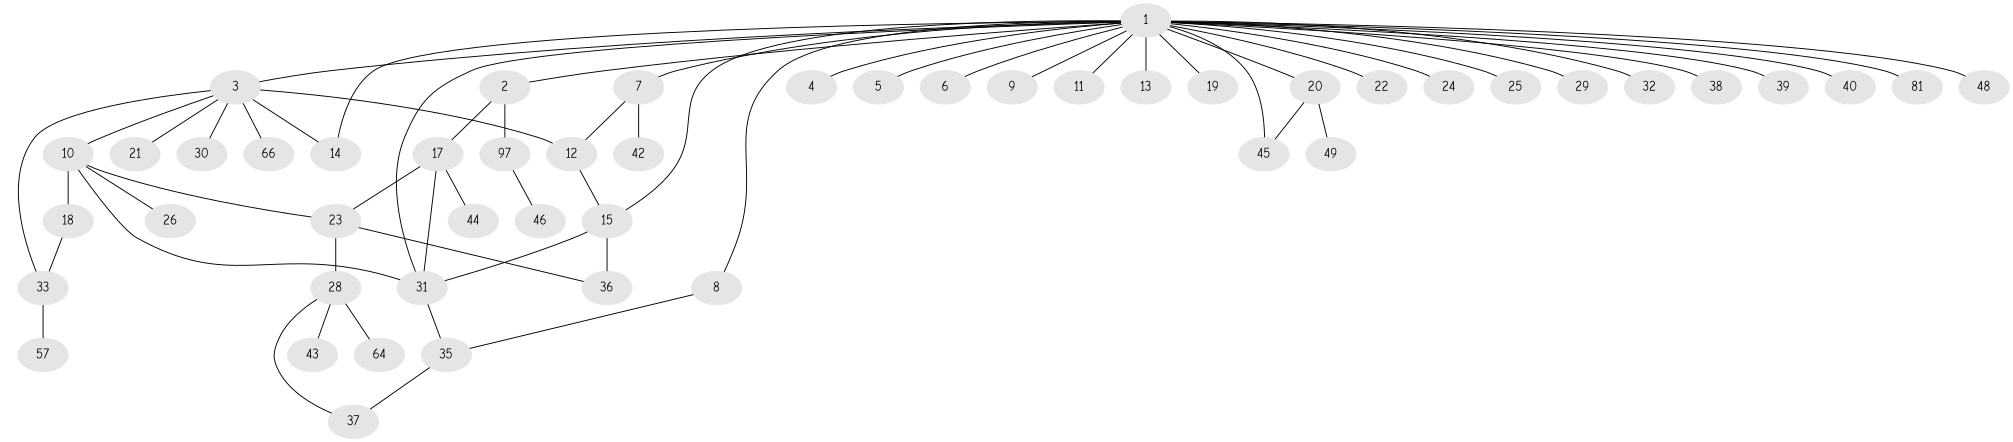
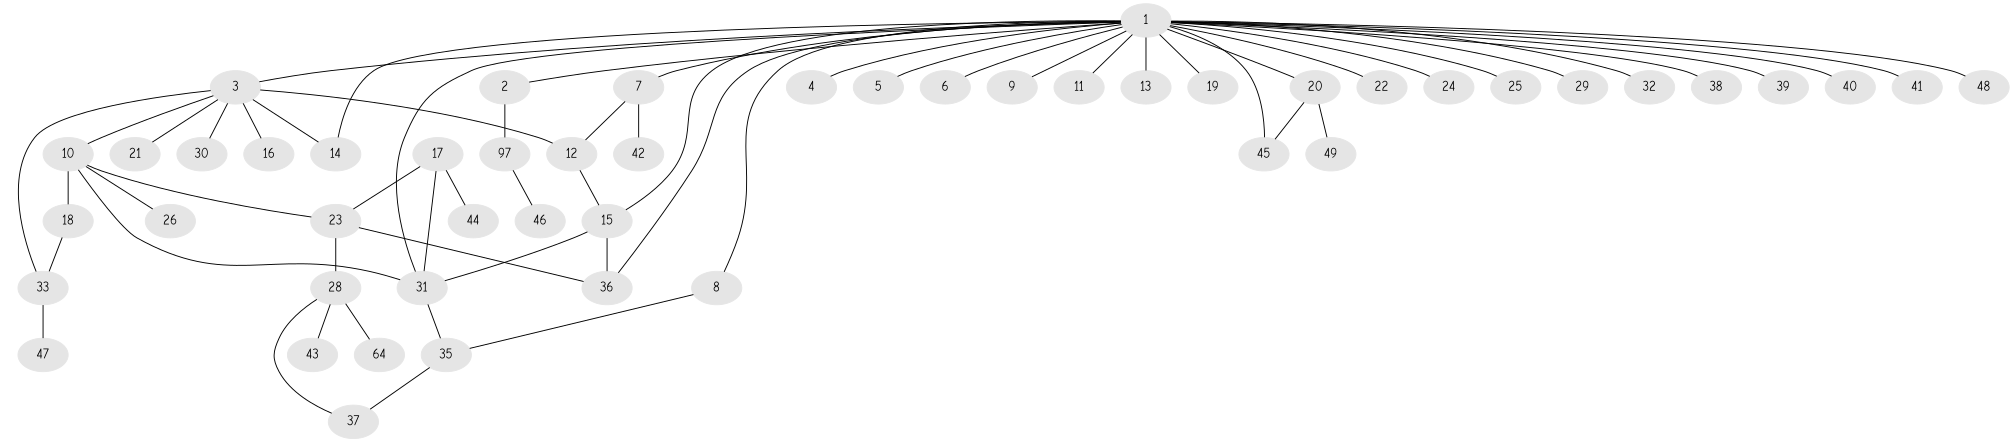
edge "1" -- "36": added
node "81": label "81" -> "41"
edge "2" -- "17": removed
node "66": label "66" -> "16"
node "57": label "57" -> "47"
